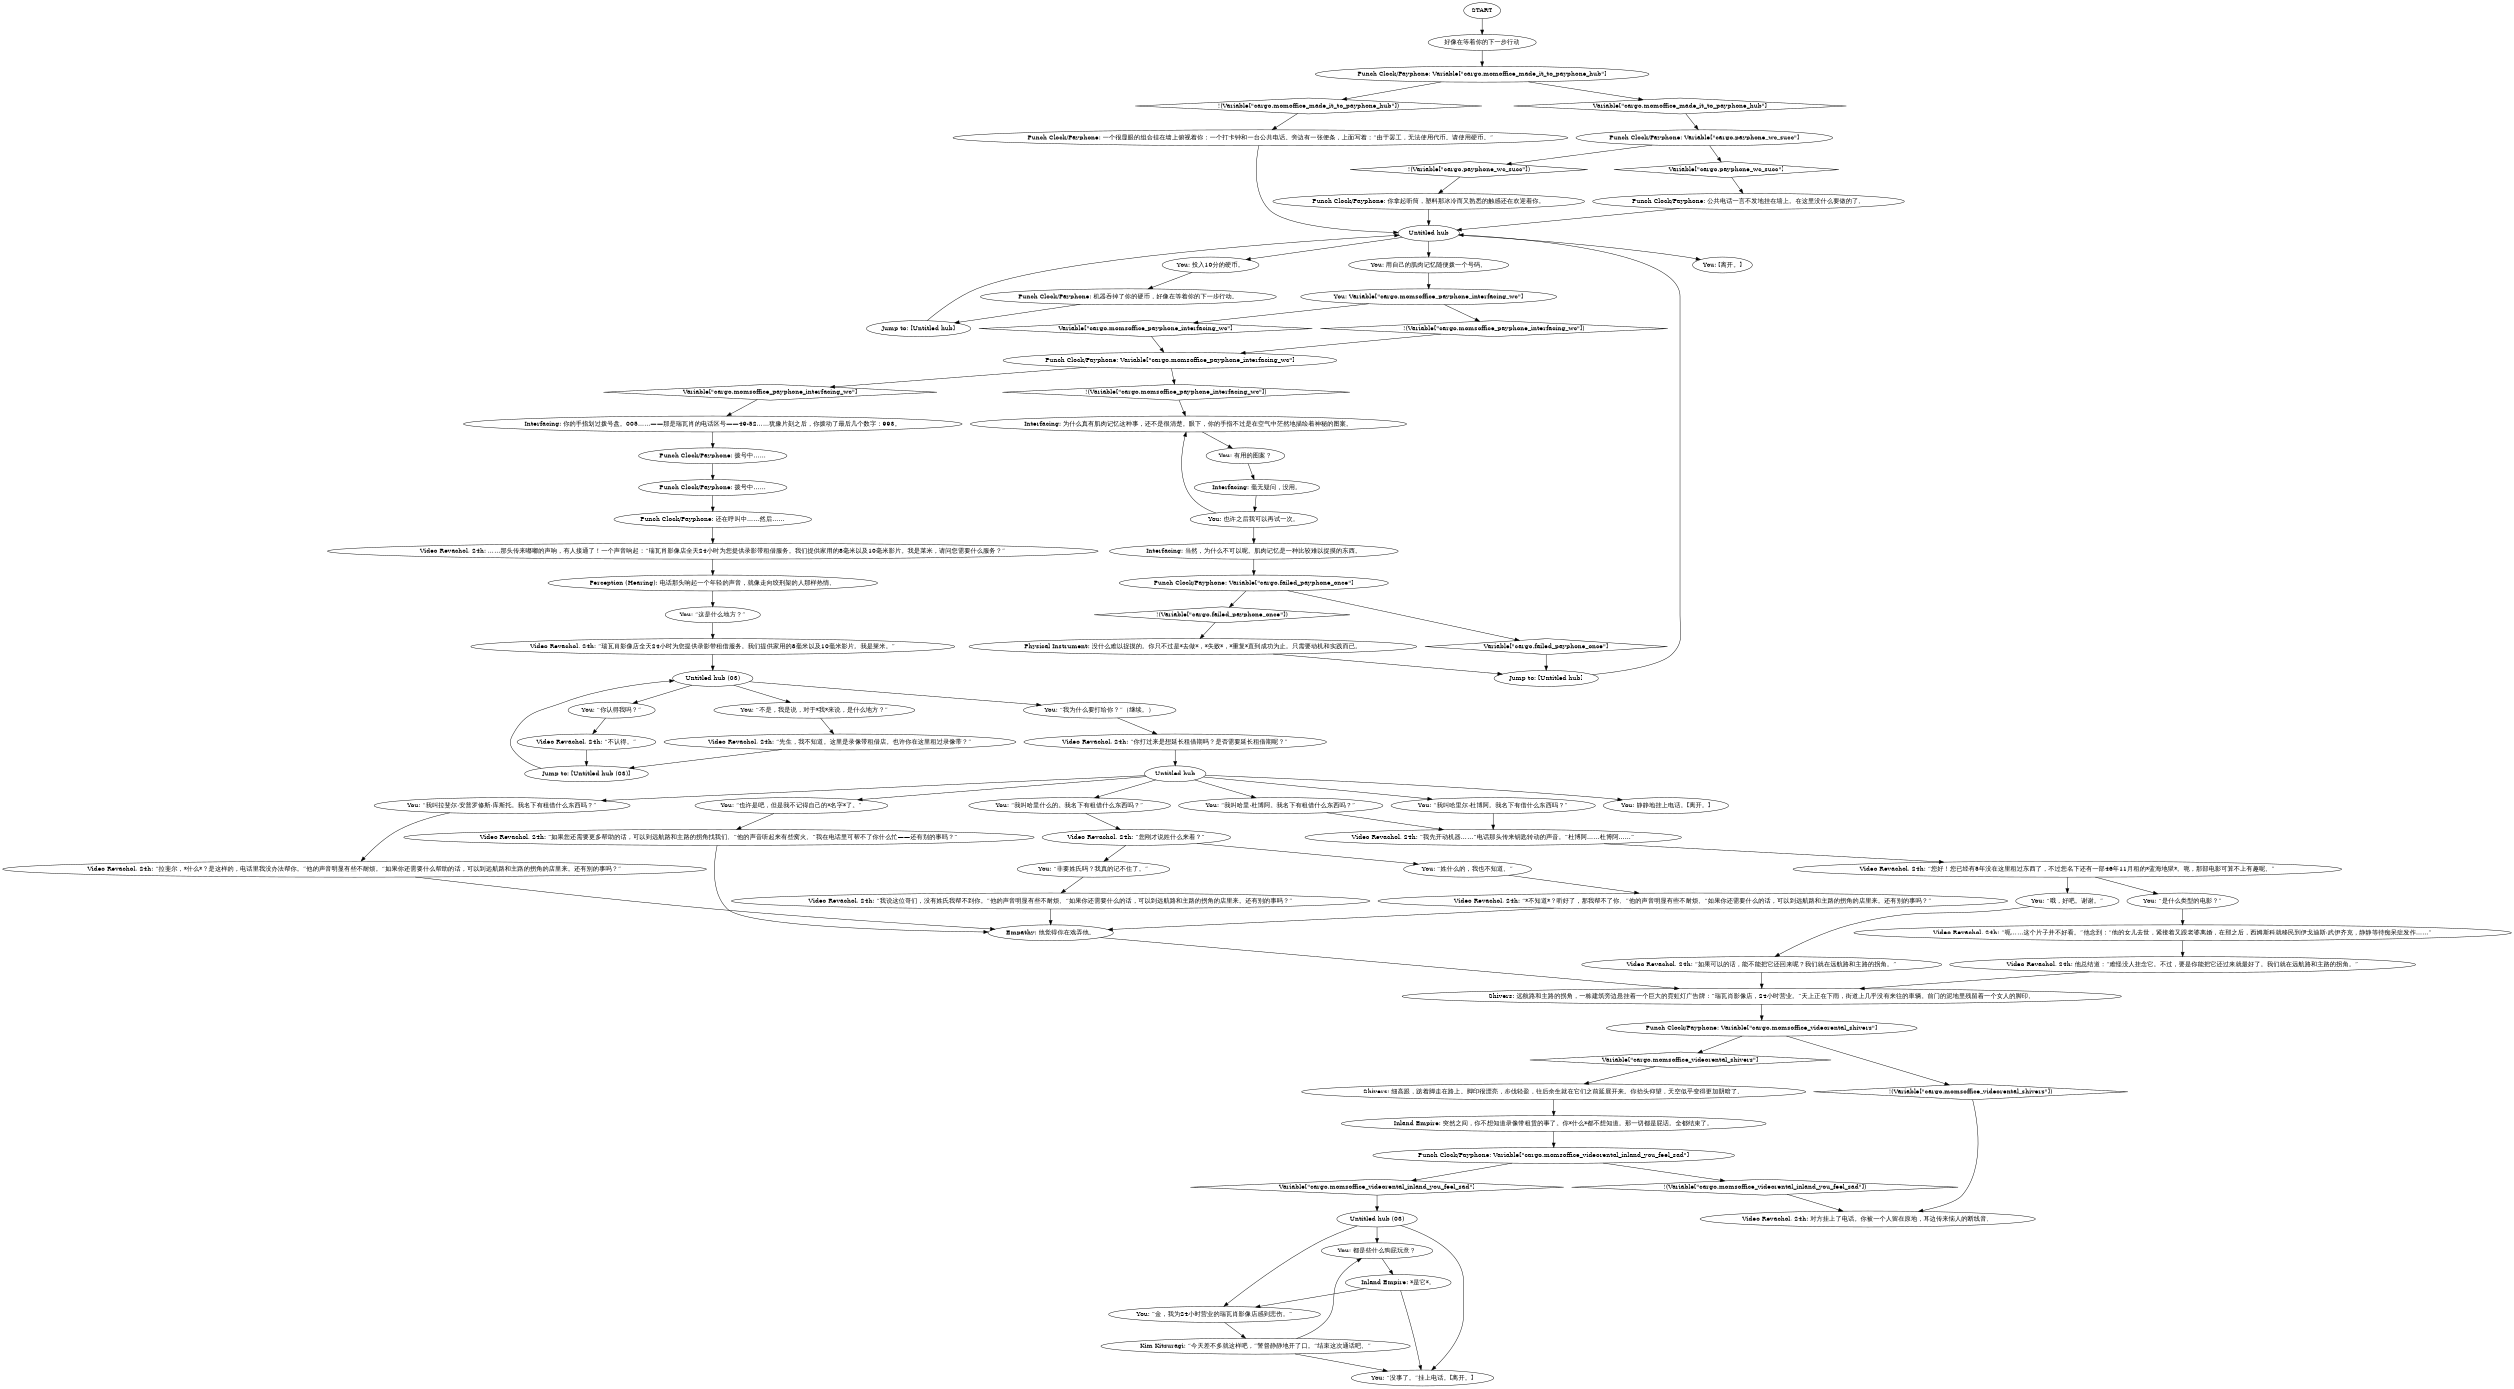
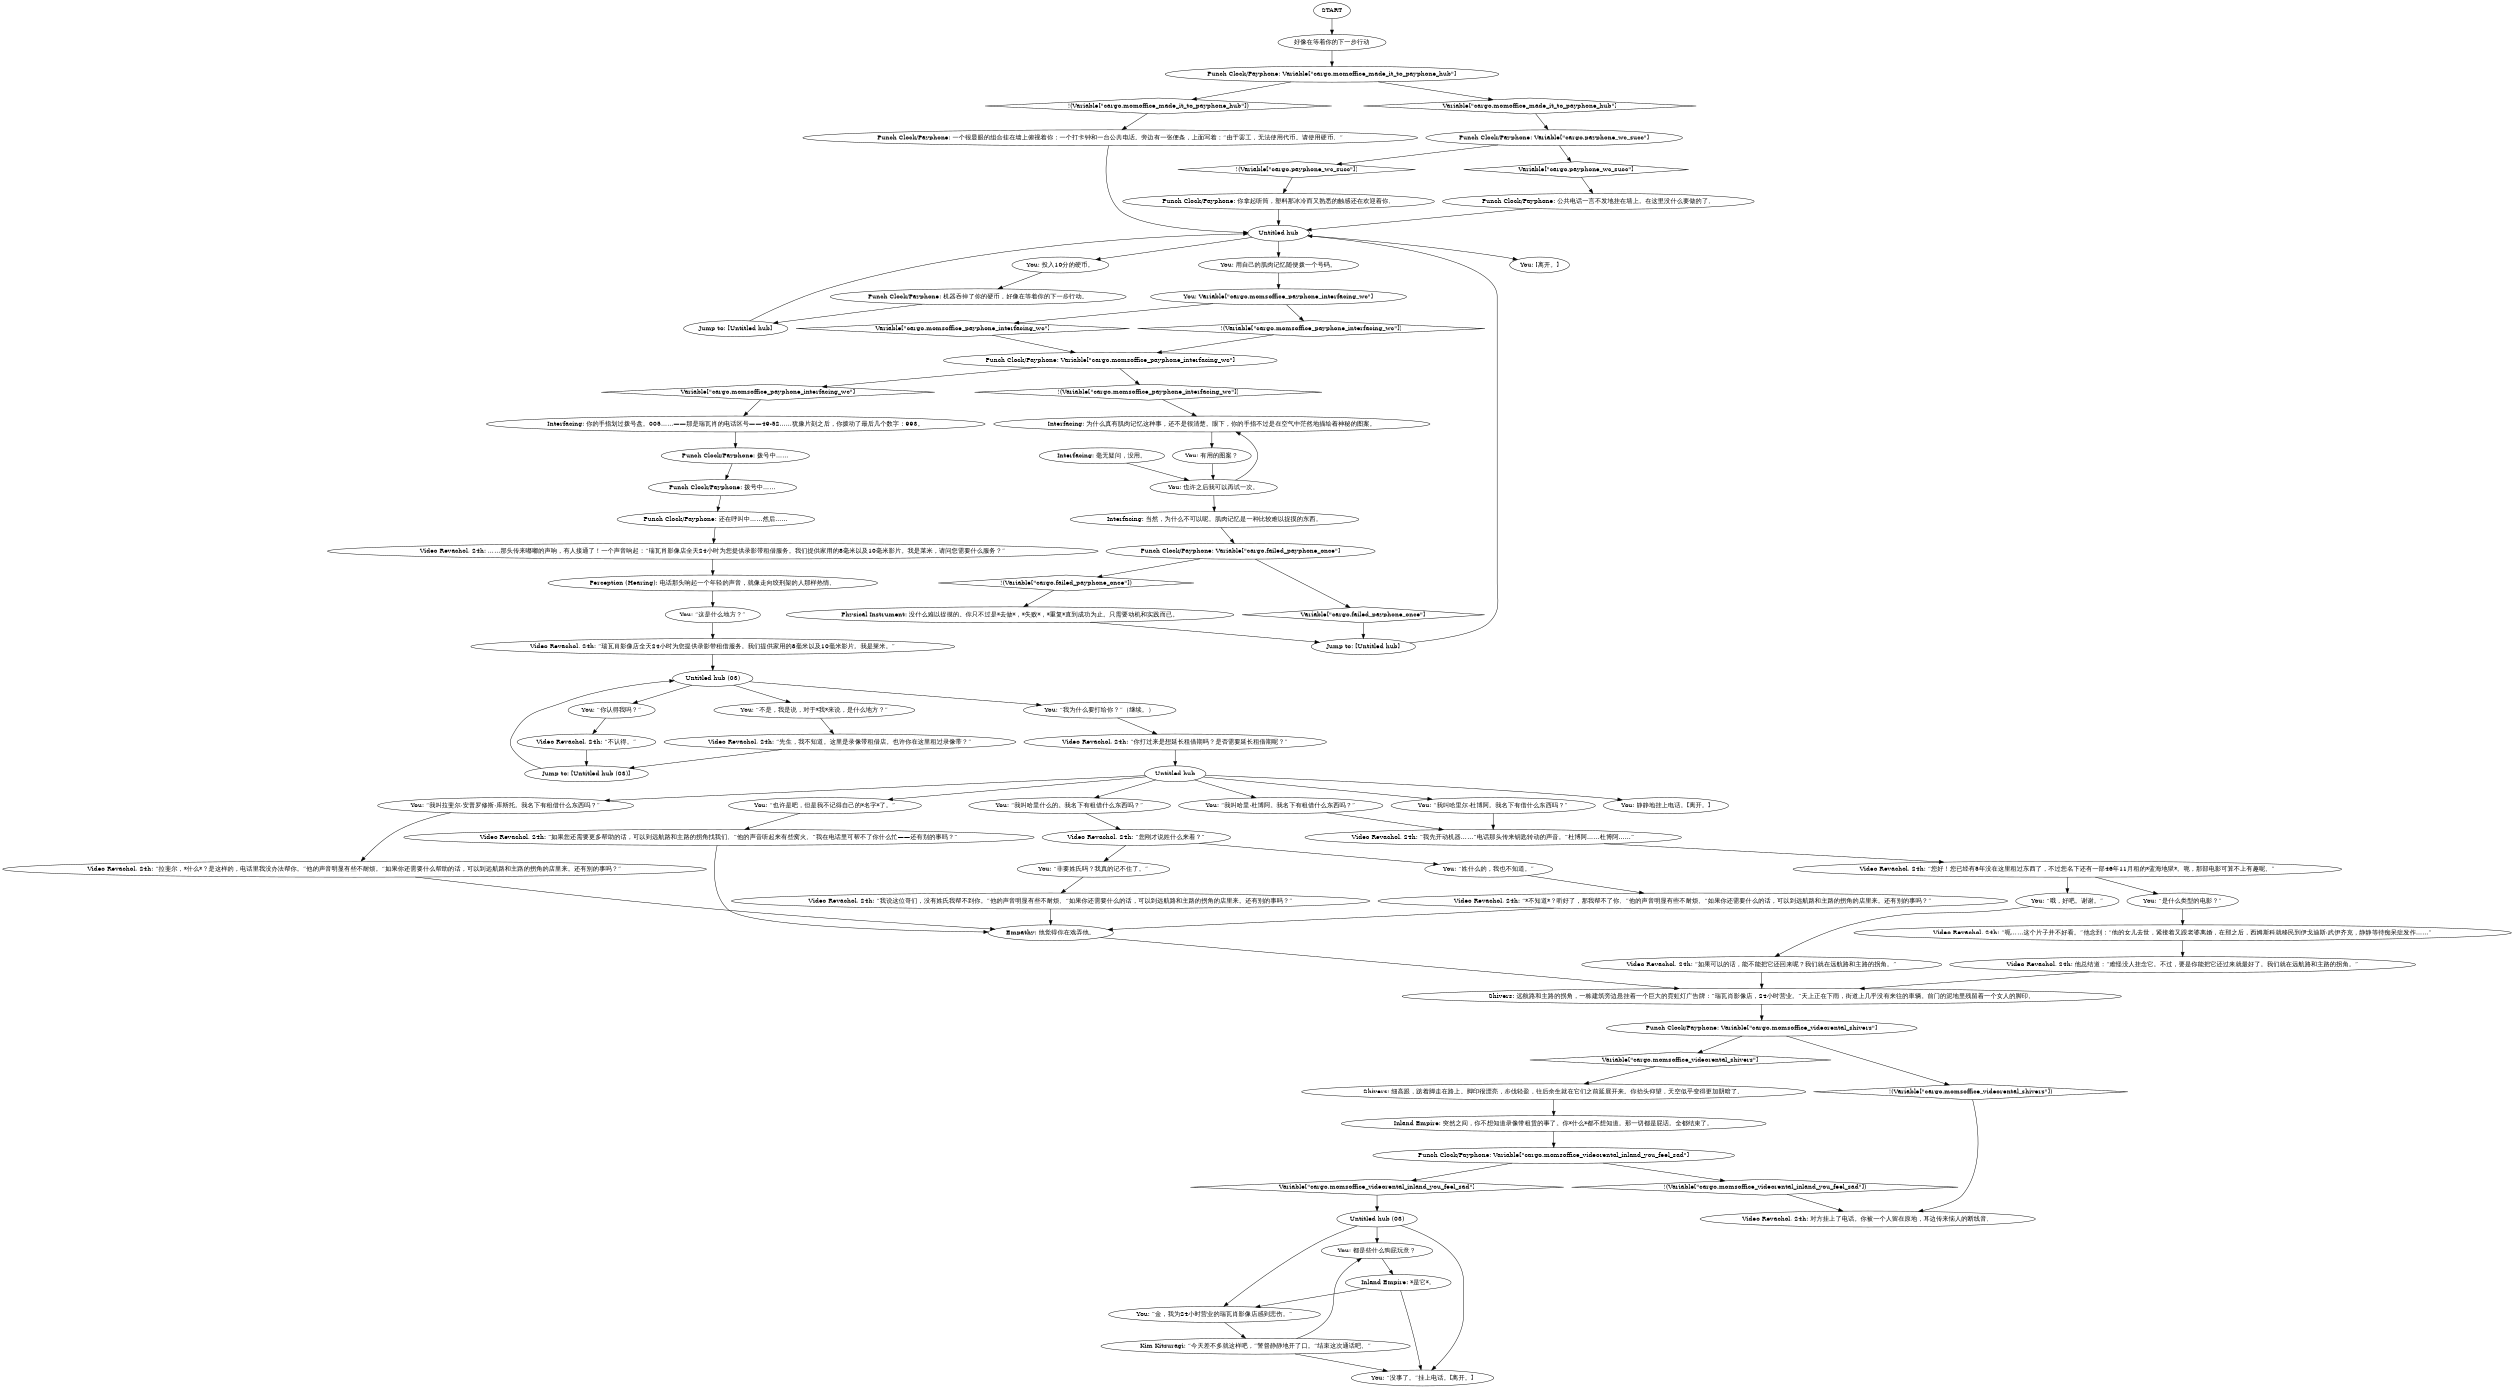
edge "You: 有用的图案？" -> "Interfacing: 毫无疑问，没用。": now "You: 有用的图案？" -> "You: 也许之后我可以再试一次。"
